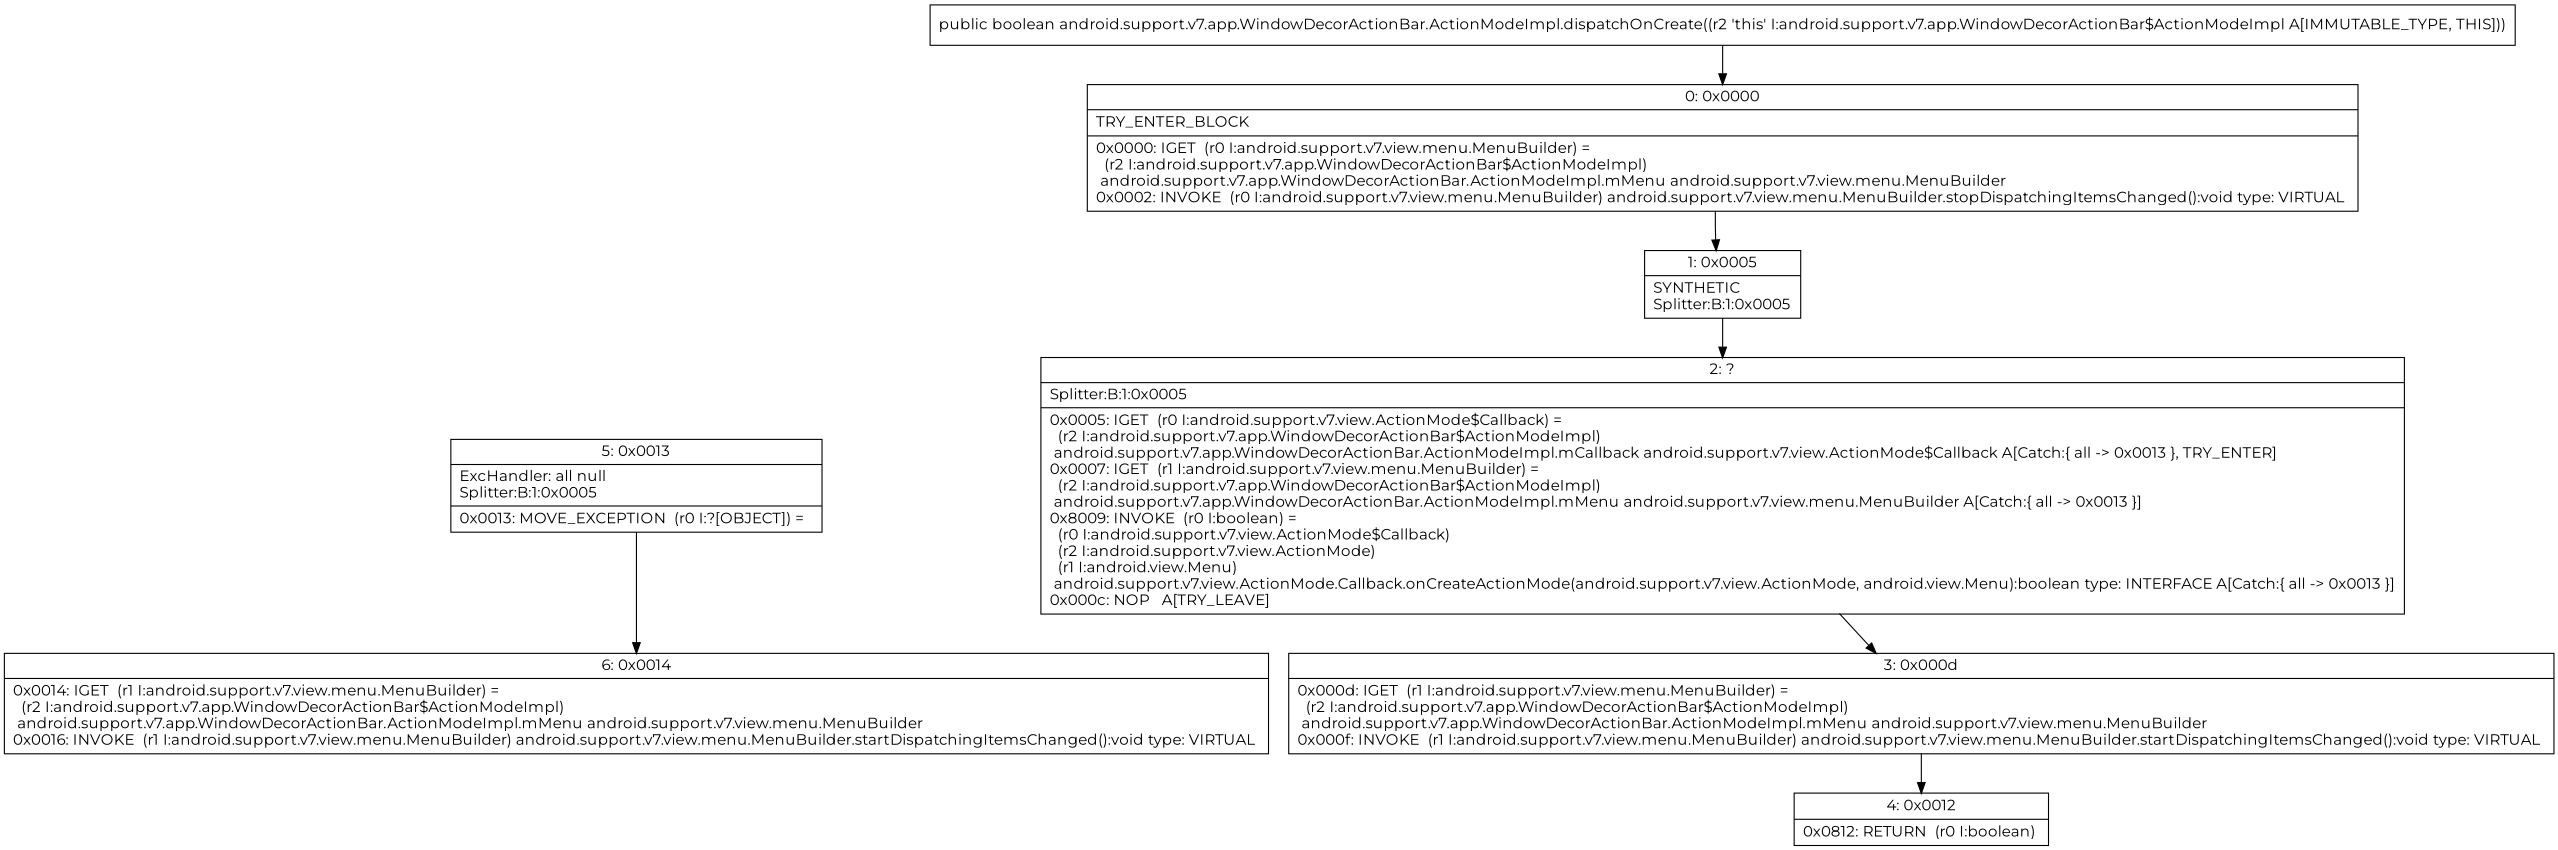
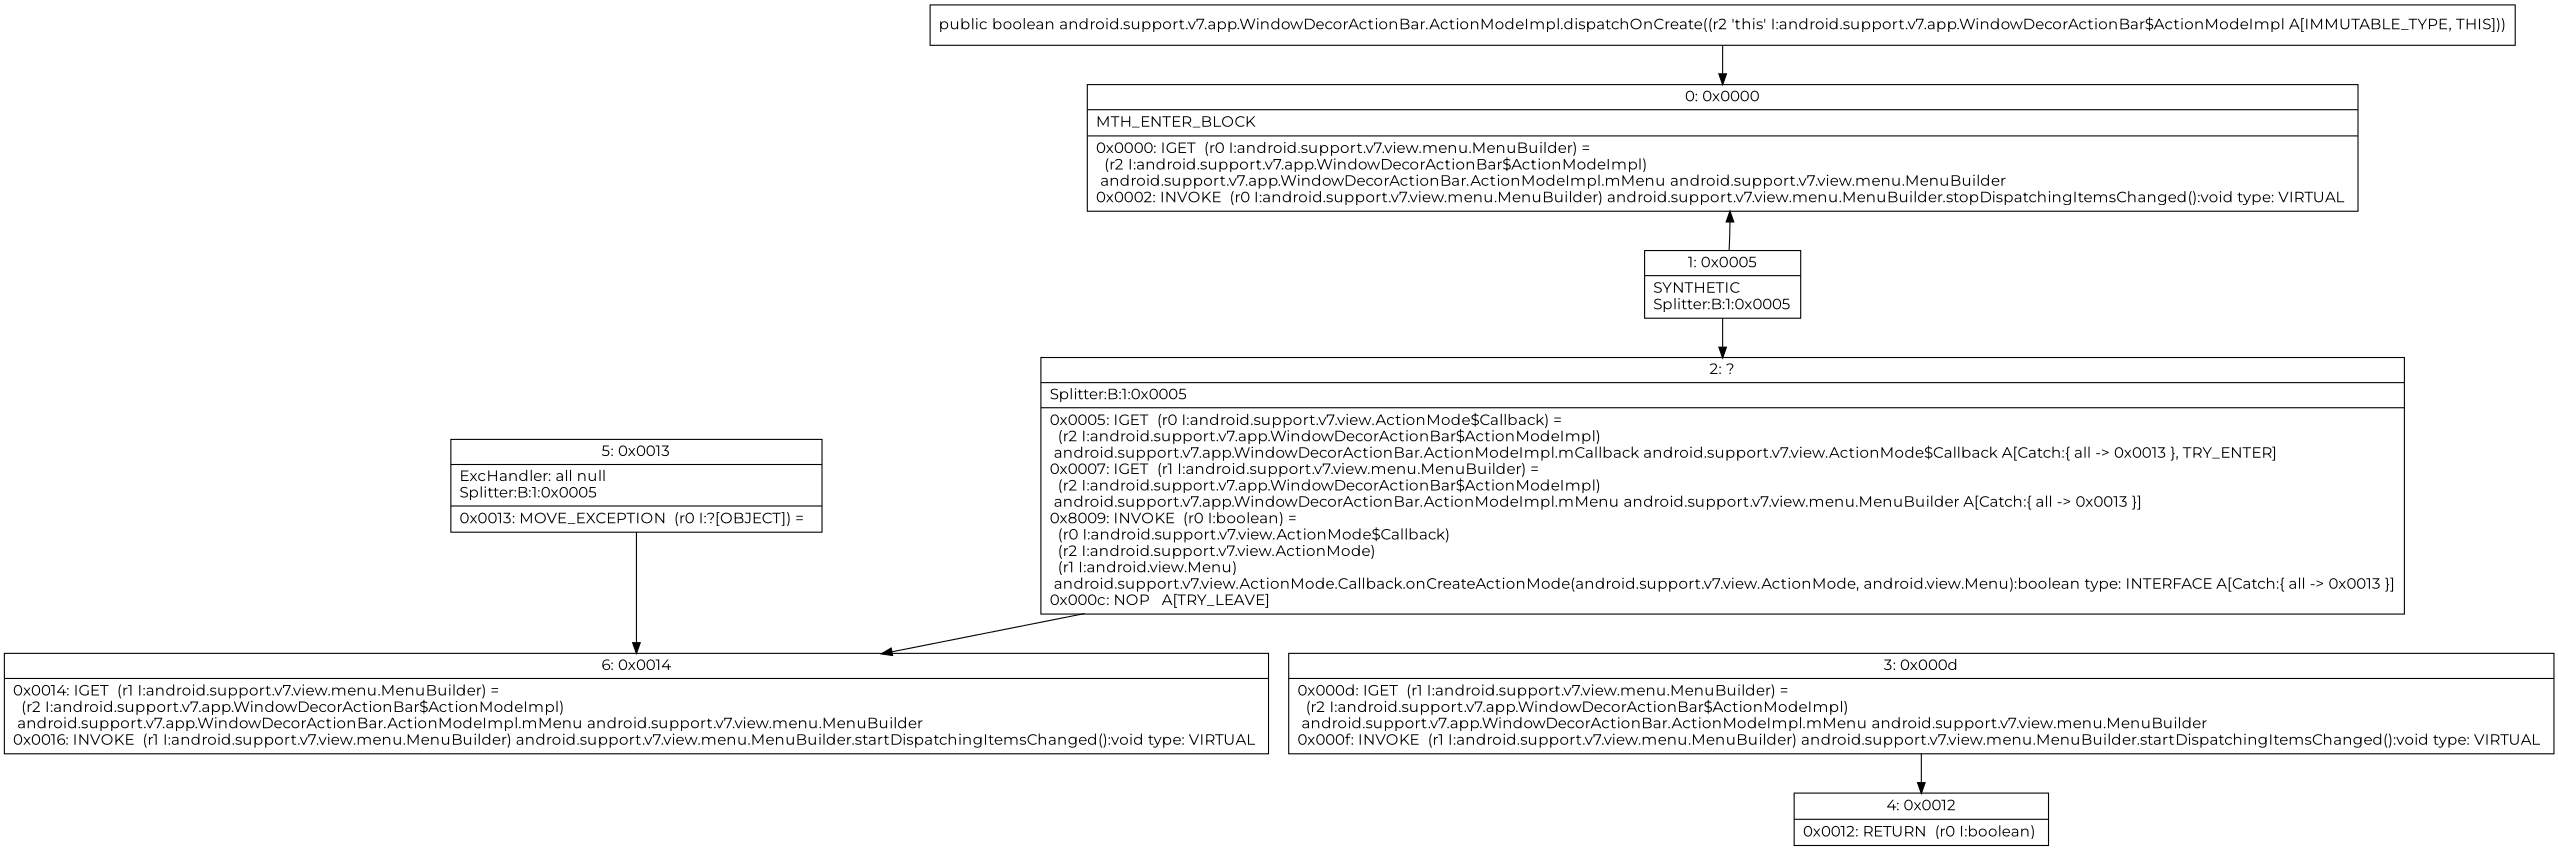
node "0: 0x0000": text "TRY_ENTER_BLOCK" -> "MTH_ENTER_BLOCK"
edge "0: 0x0000" -> "1: 0x0005": reversed
edge "2: ?" -> "3: 0x000d": now "2: ?" -> "6: 0x0014"
node "4: 0x0012": text "0x0812: RETURN  (r0 I:boolean)" -> "0x0012: RETURN  (r0 I:boolean)"
